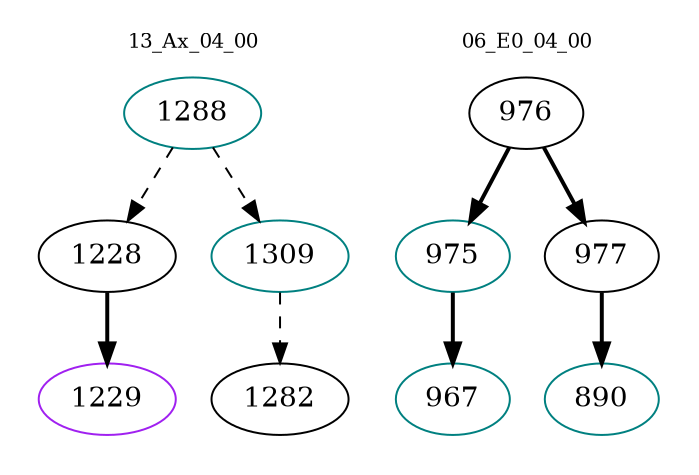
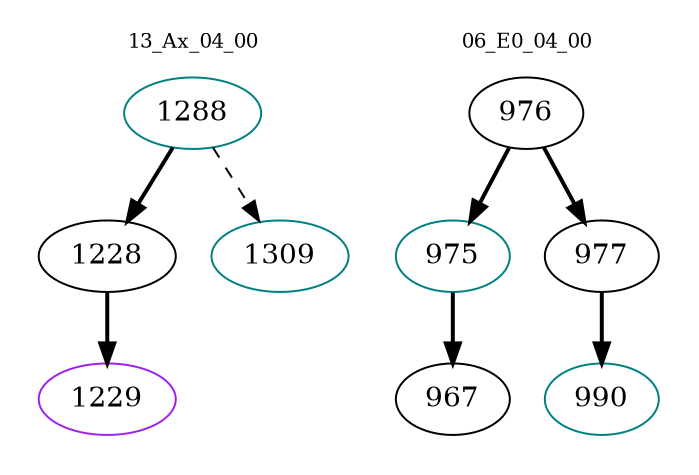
edge "1288" -> "1228": style dashed -> bold
node "1282": removed
node "967": color teal -> black
node "890": label "890" -> "990"
